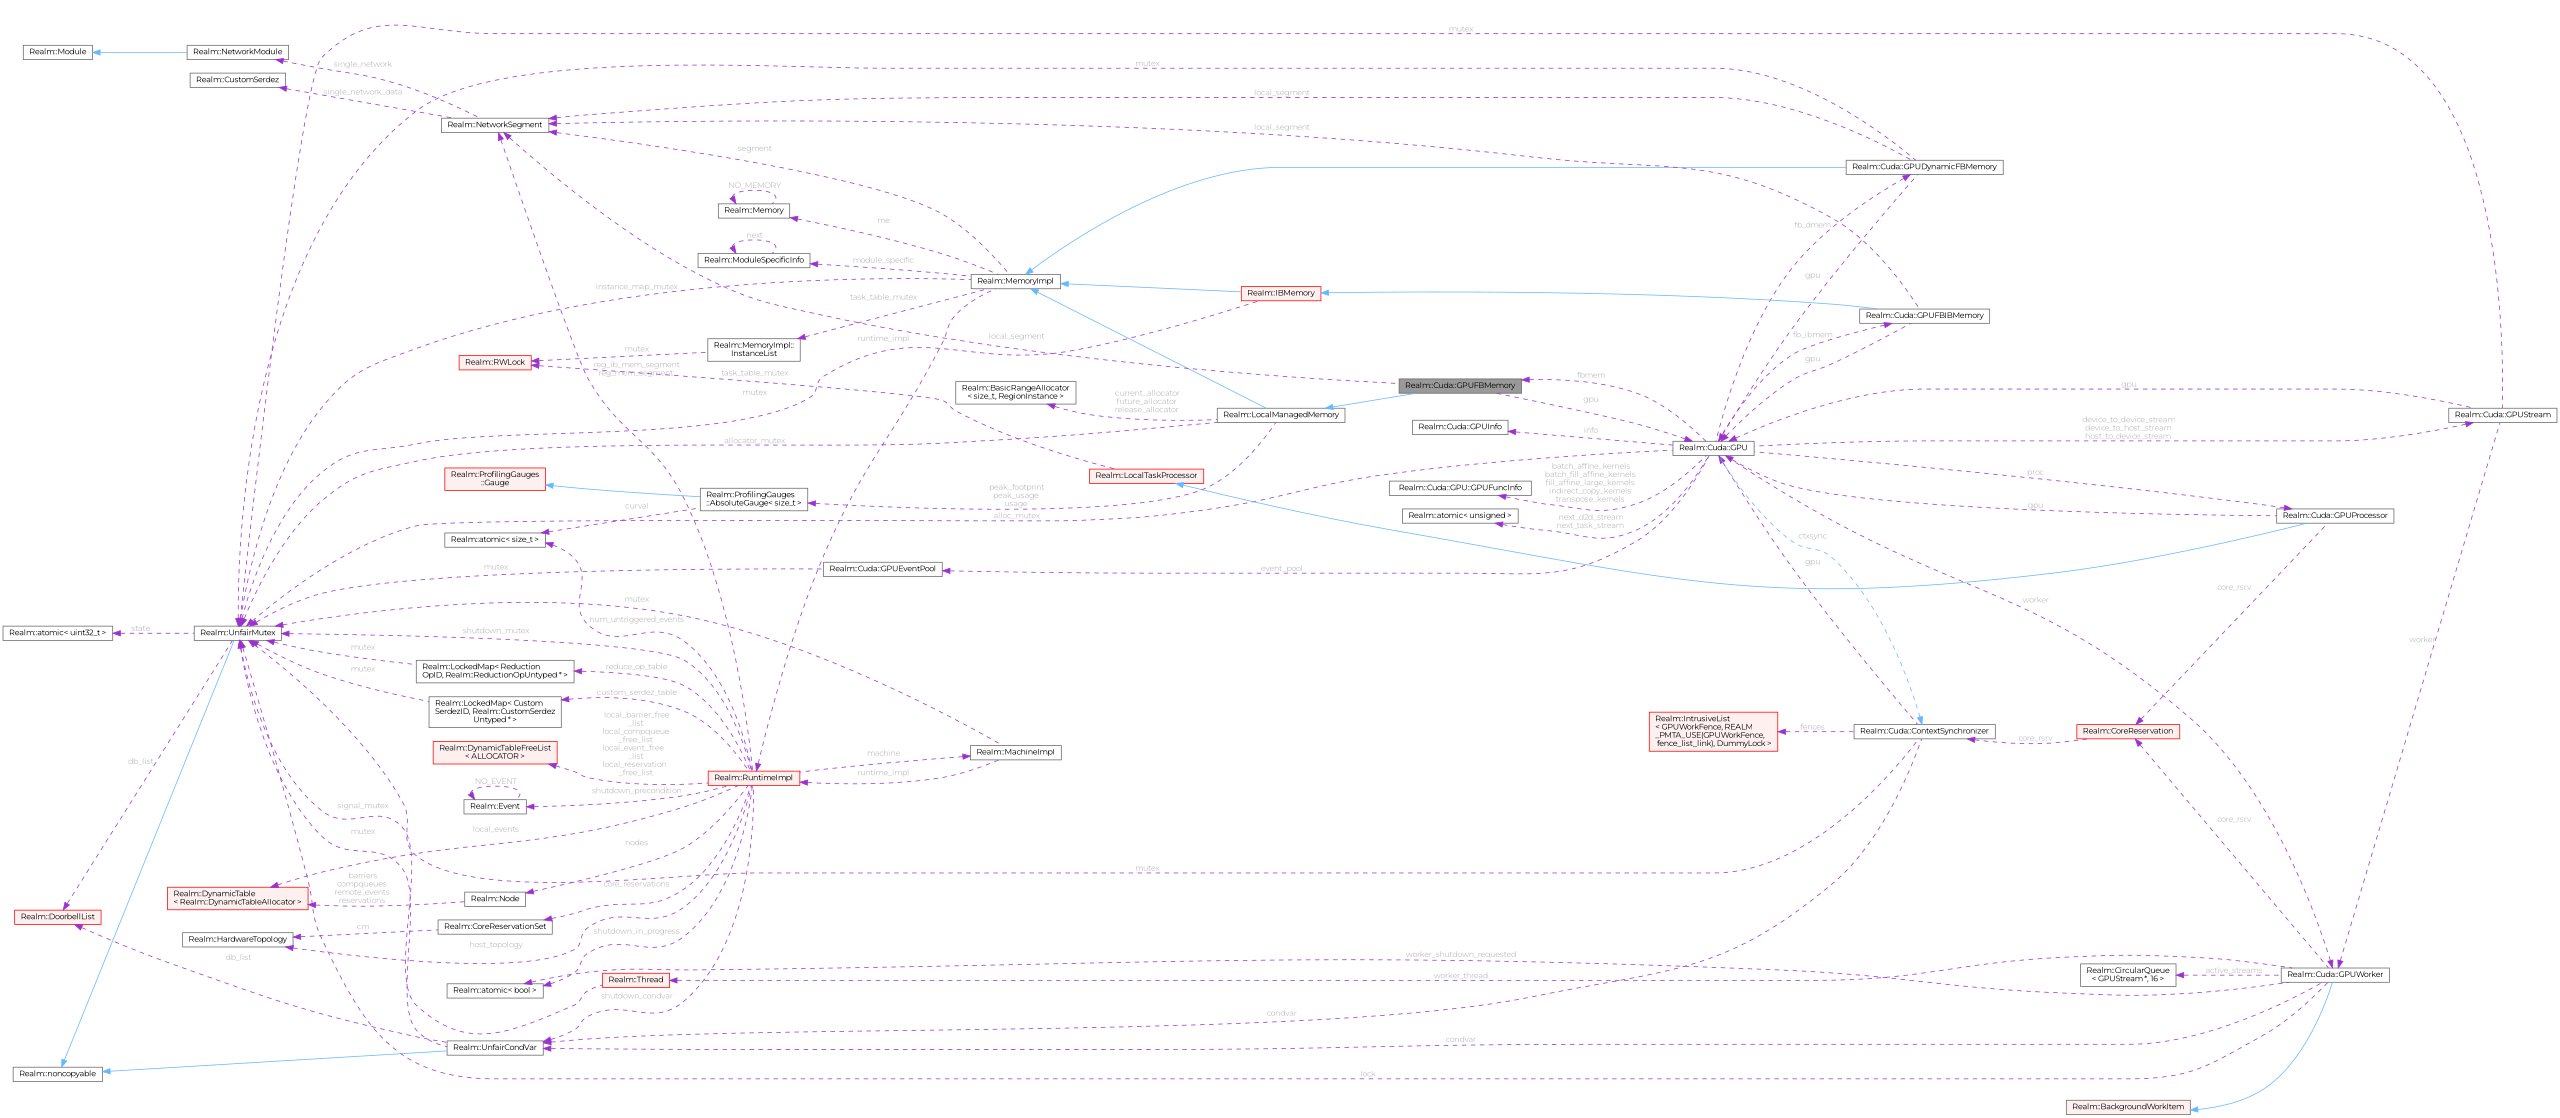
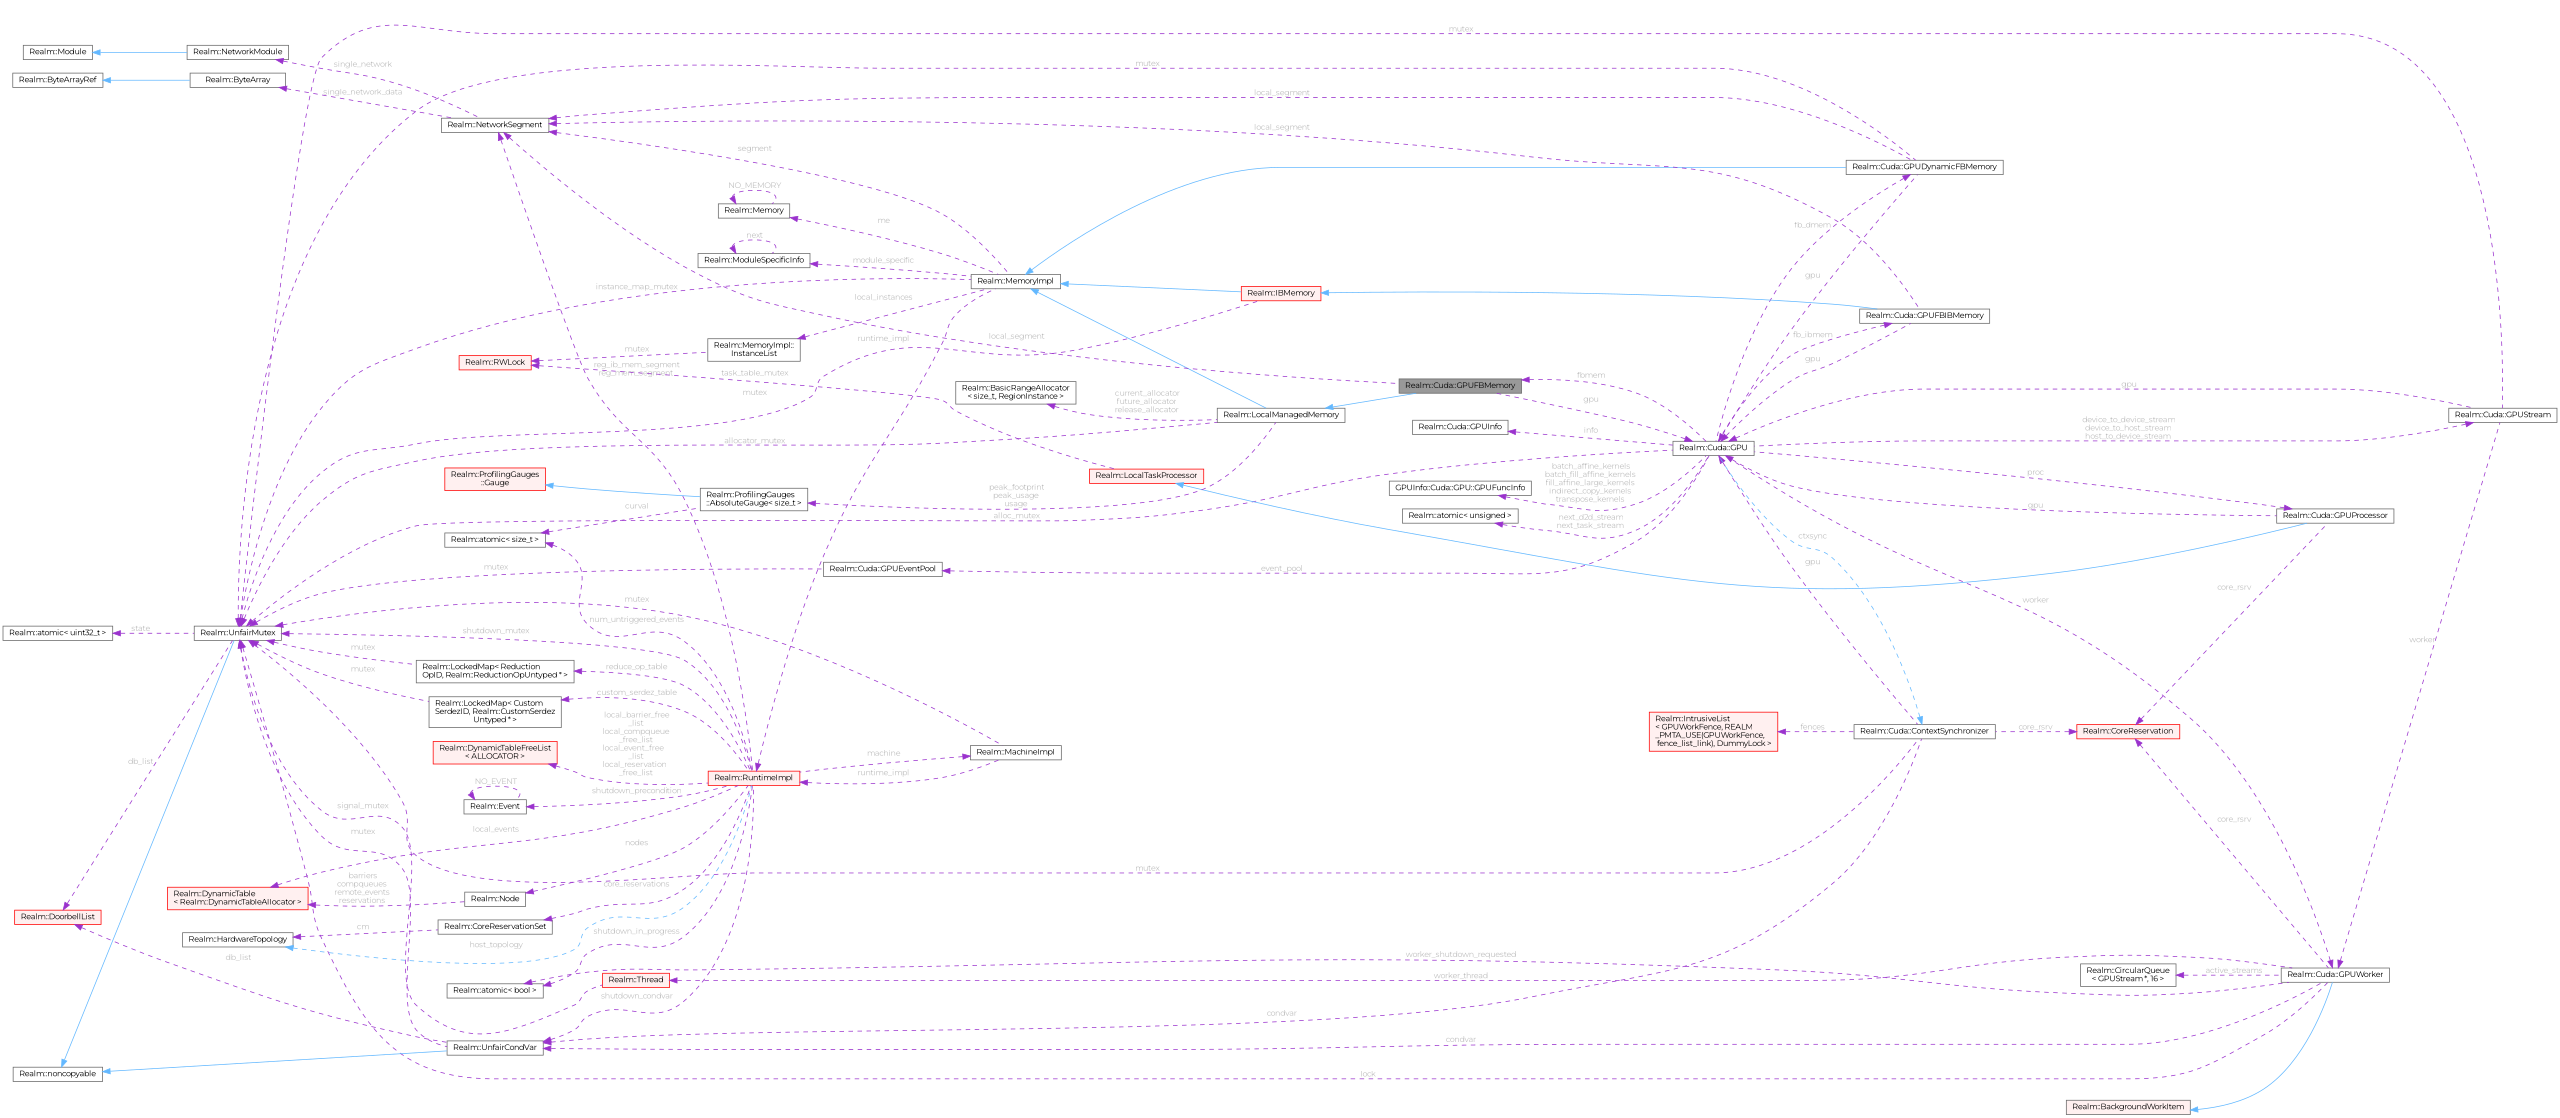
node "Realm::ByteArrayRef": added
node "Realm::CustomSerdez": label "Realm::CustomSerdez" -> "Realm::ByteArray"
edge "Realm::MemoryImpl" -> "Realm::MemoryImpl:: InstanceList": label " task_table_mutex" -> " local_instances"
node "Realm::Cuda::GPU::GPUFuncInfo": label "Realm::Cuda::GPU::GPUFuncInfo" -> "GPUInfo::Cuda::GPU::GPUFuncInfo"
edge "Realm::CoreReservation" -> "Realm::Cuda::ContextSynchronizer": reversed
edge "Realm::RuntimeImpl" -> "Realm::HardwareTopology": color darkorchid3 -> steelblue1
